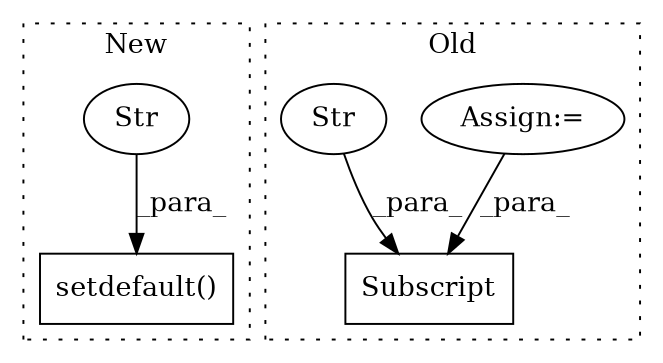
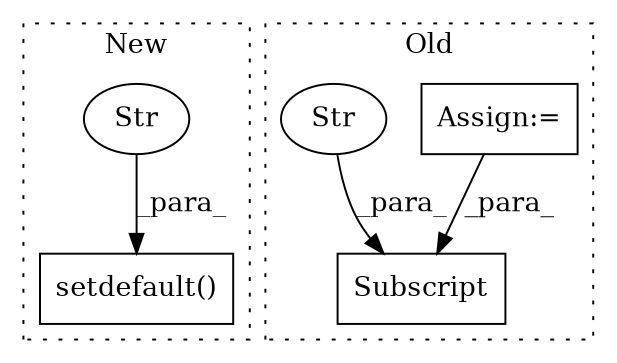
node "Assign:=": shape ellipse -> box
